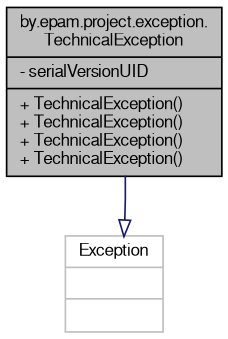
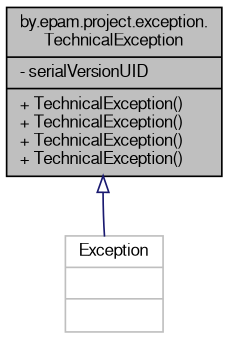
edge "by.epam.project.exception." -> "Exception": reversed
